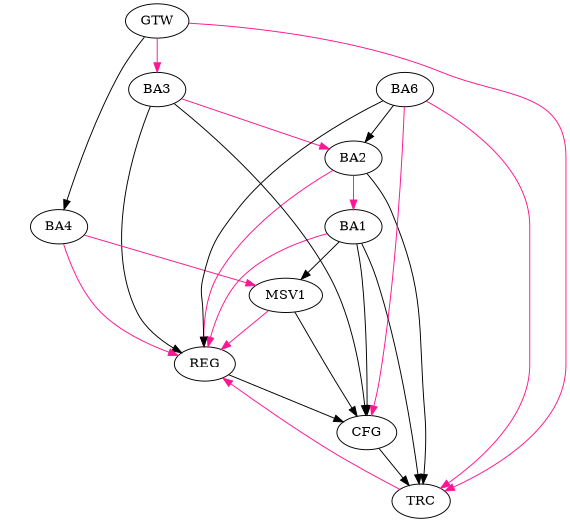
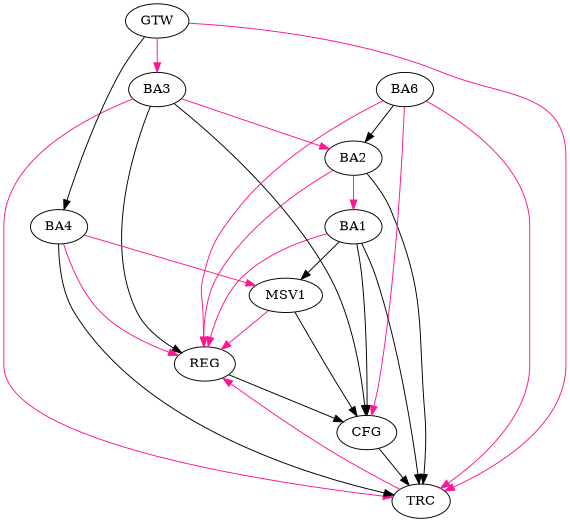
edge "BA6" -> "REG": color black -> deeppink
edge "BA3" -> "TRC": added
edge "BA4" -> "TRC": added
